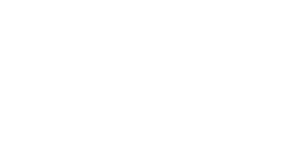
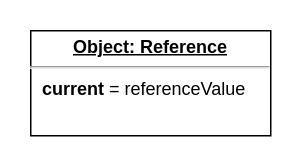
node "Object: Reference current = referenceValue": added
